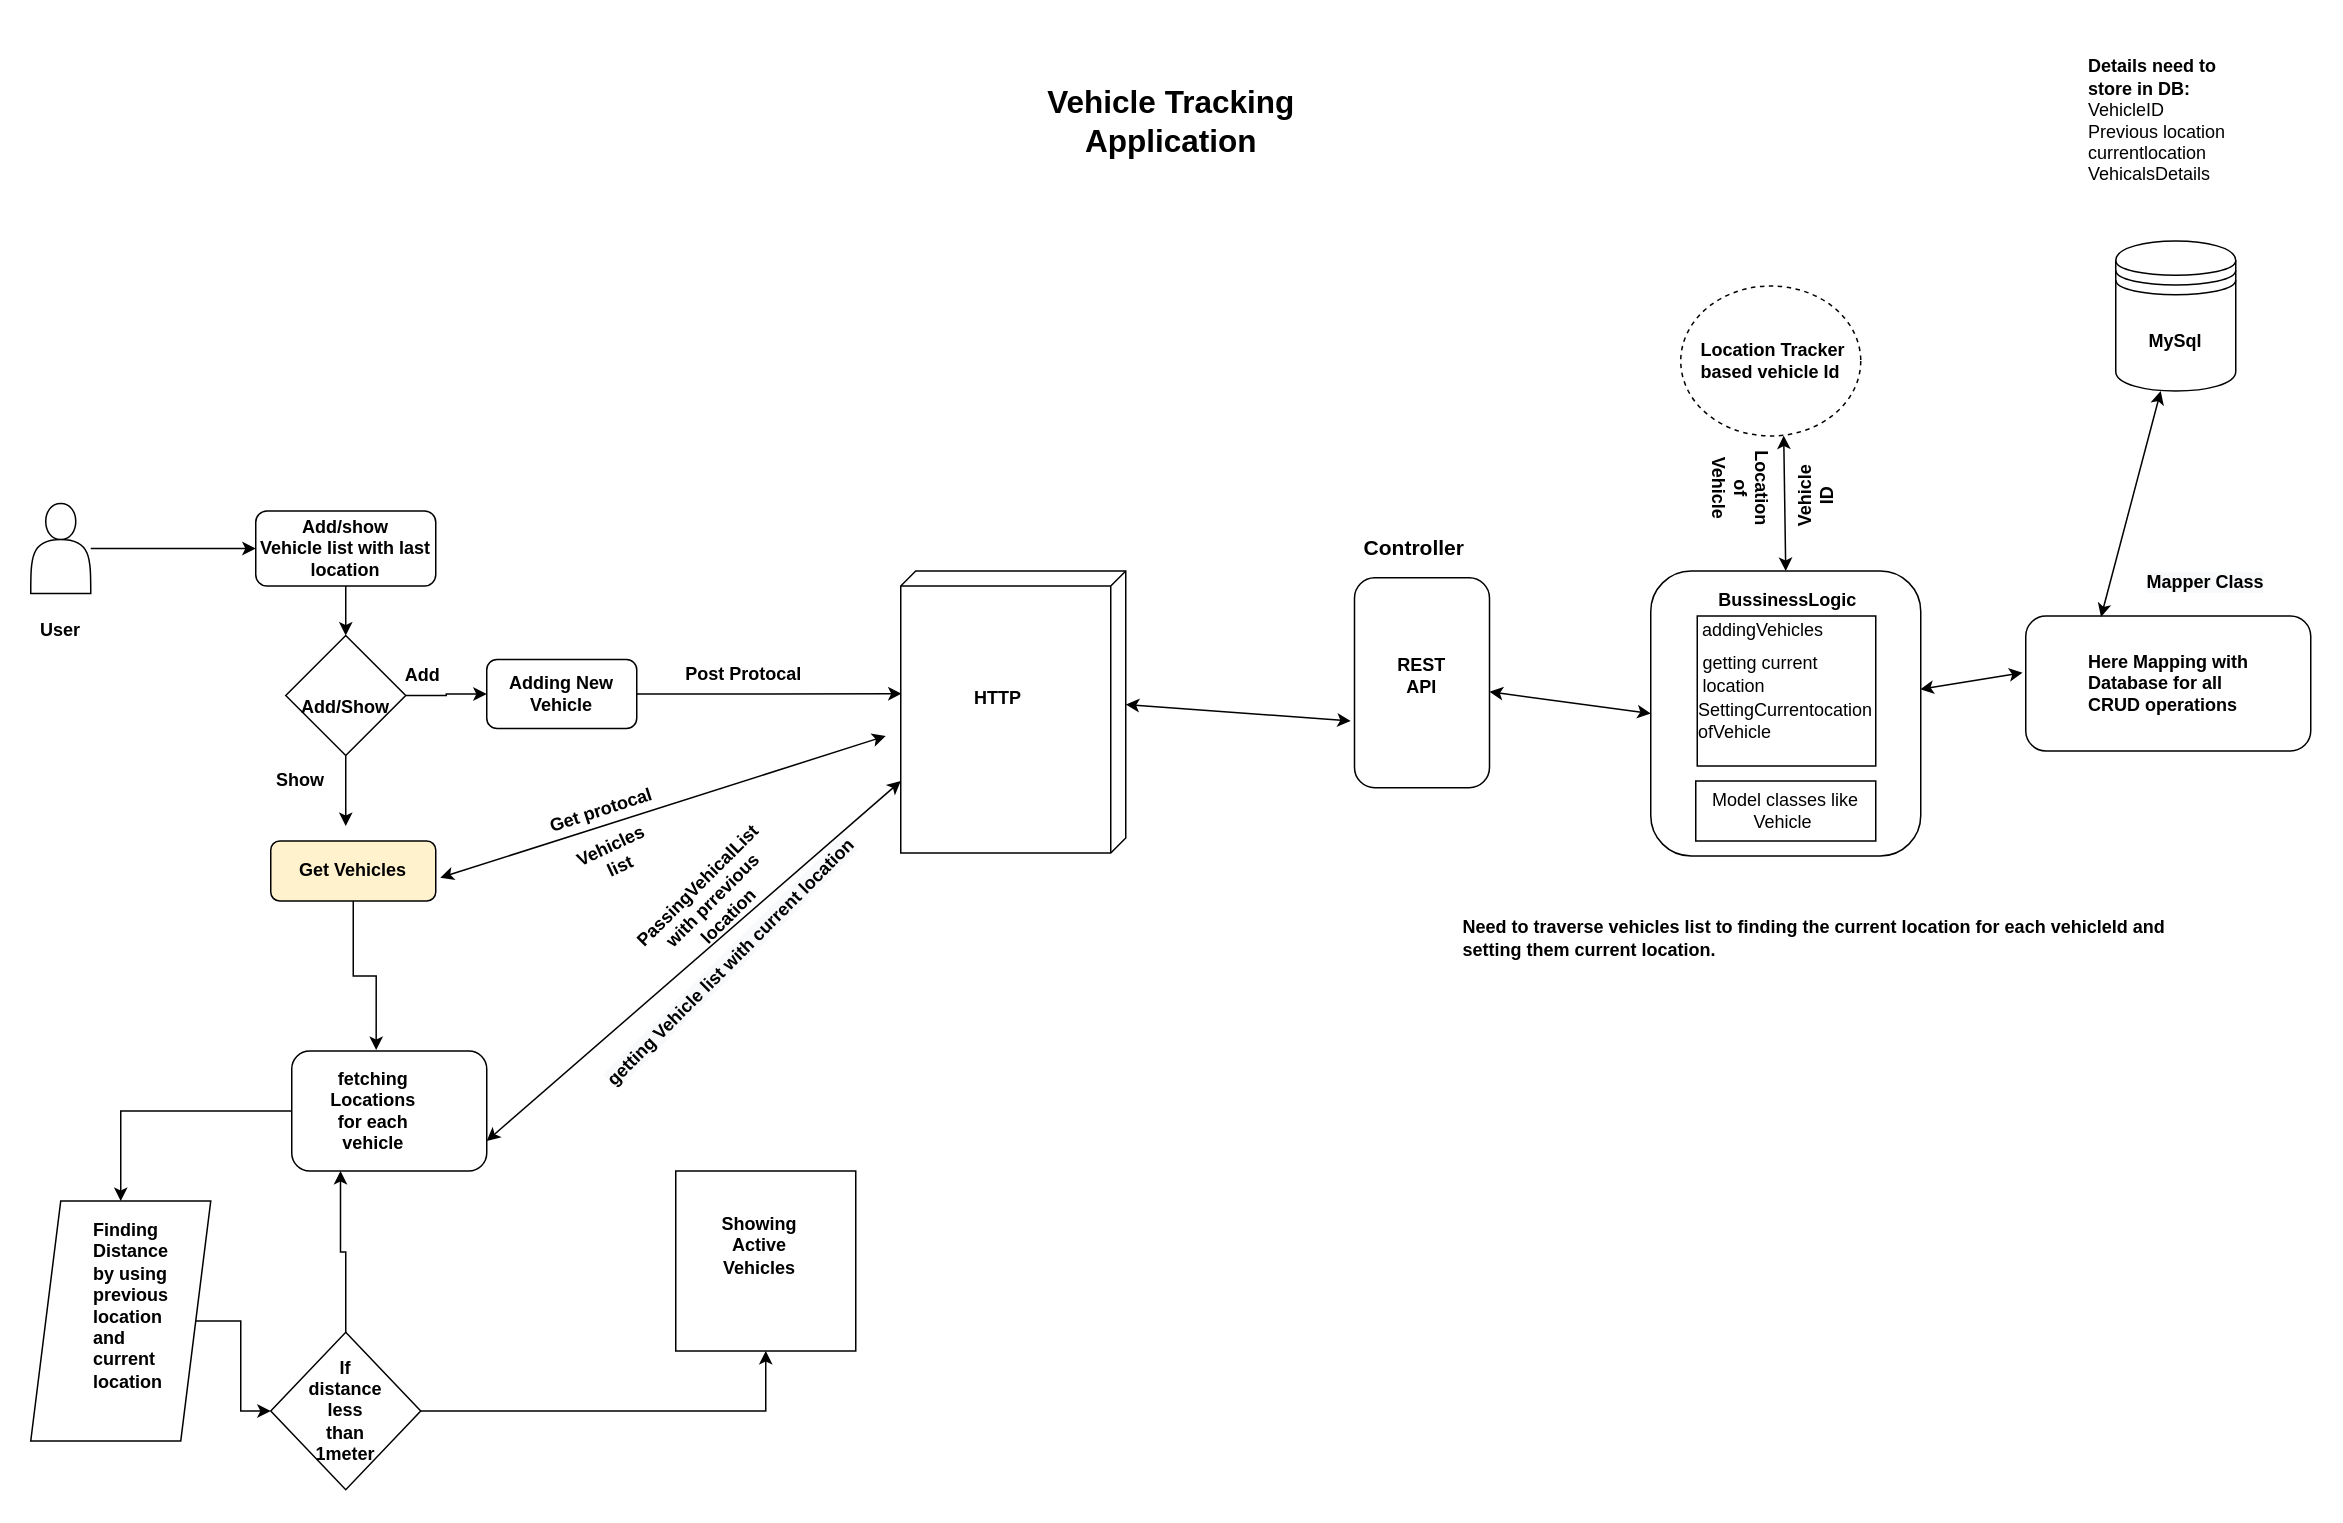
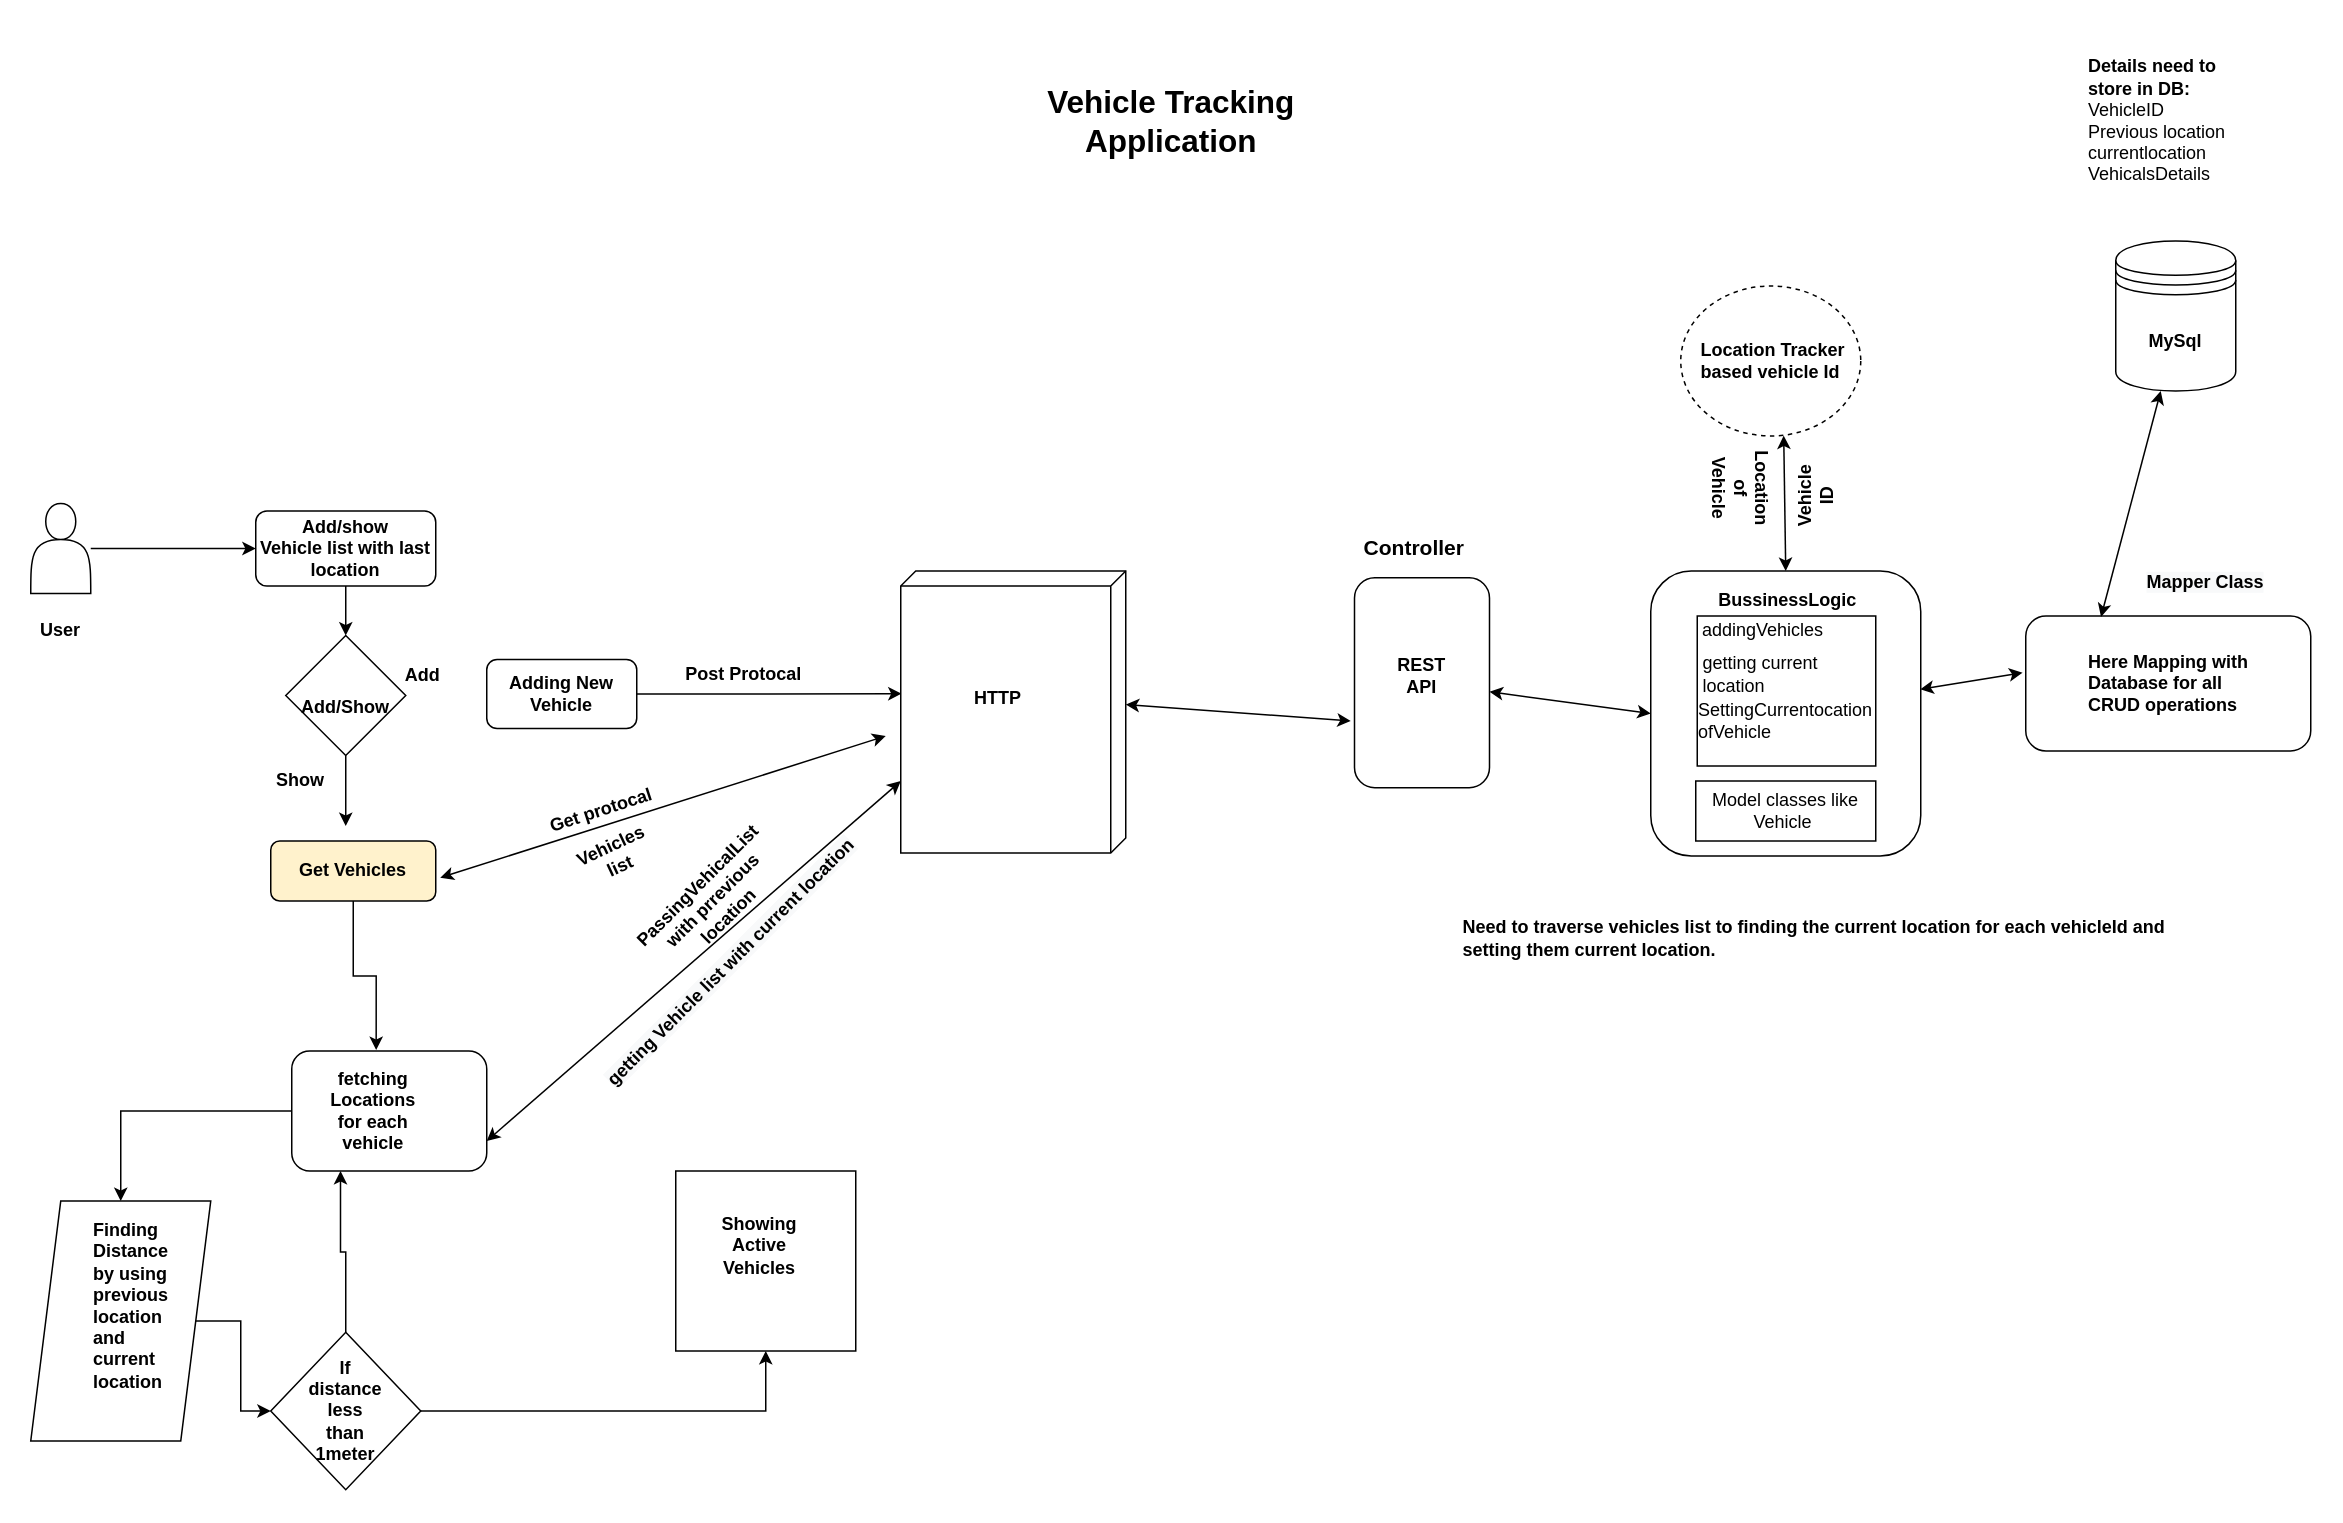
edge "Add/Show" -> "Adding New Vehicle": removed
